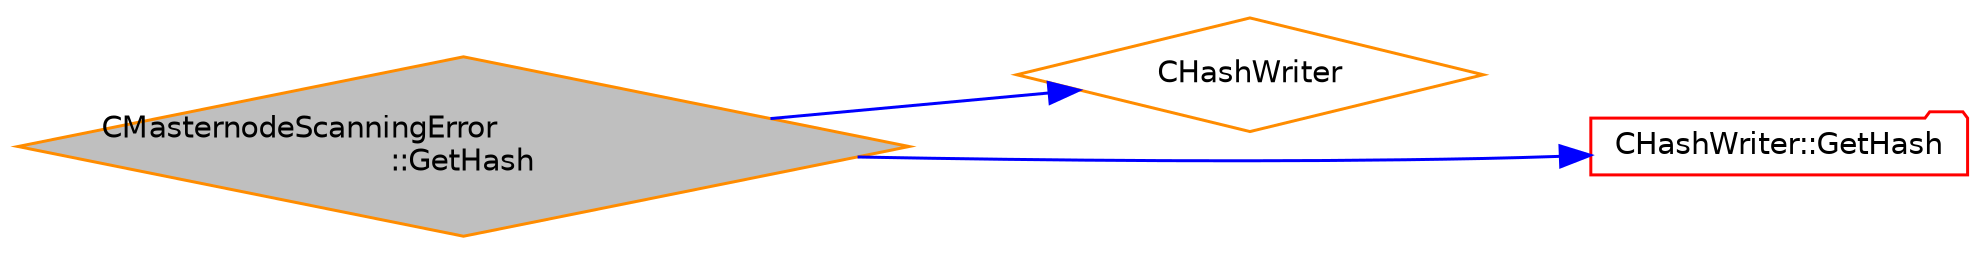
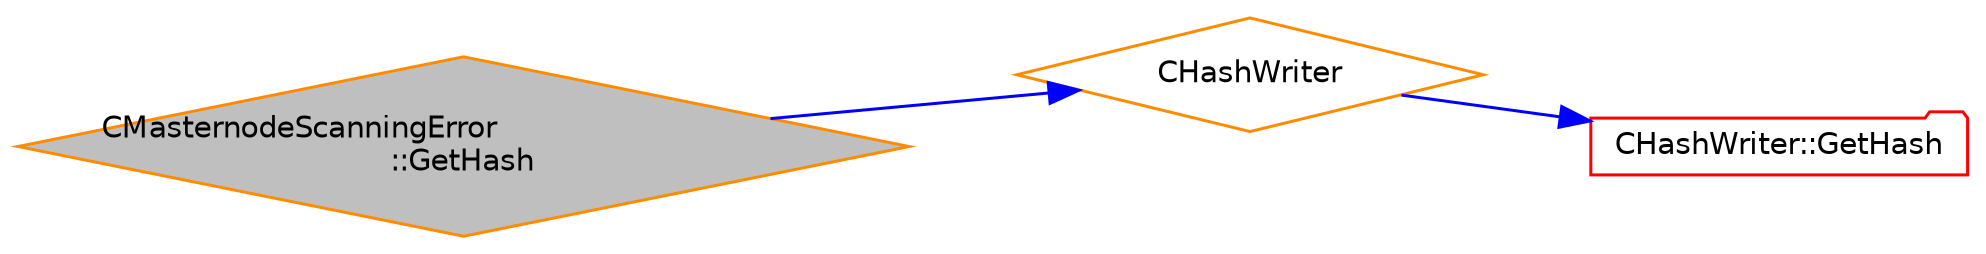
edge "CMasternodeScanningError ::GetHash" -> "CHashWriter::GetHash": now "CHashWriter" -> "CHashWriter::GetHash"
